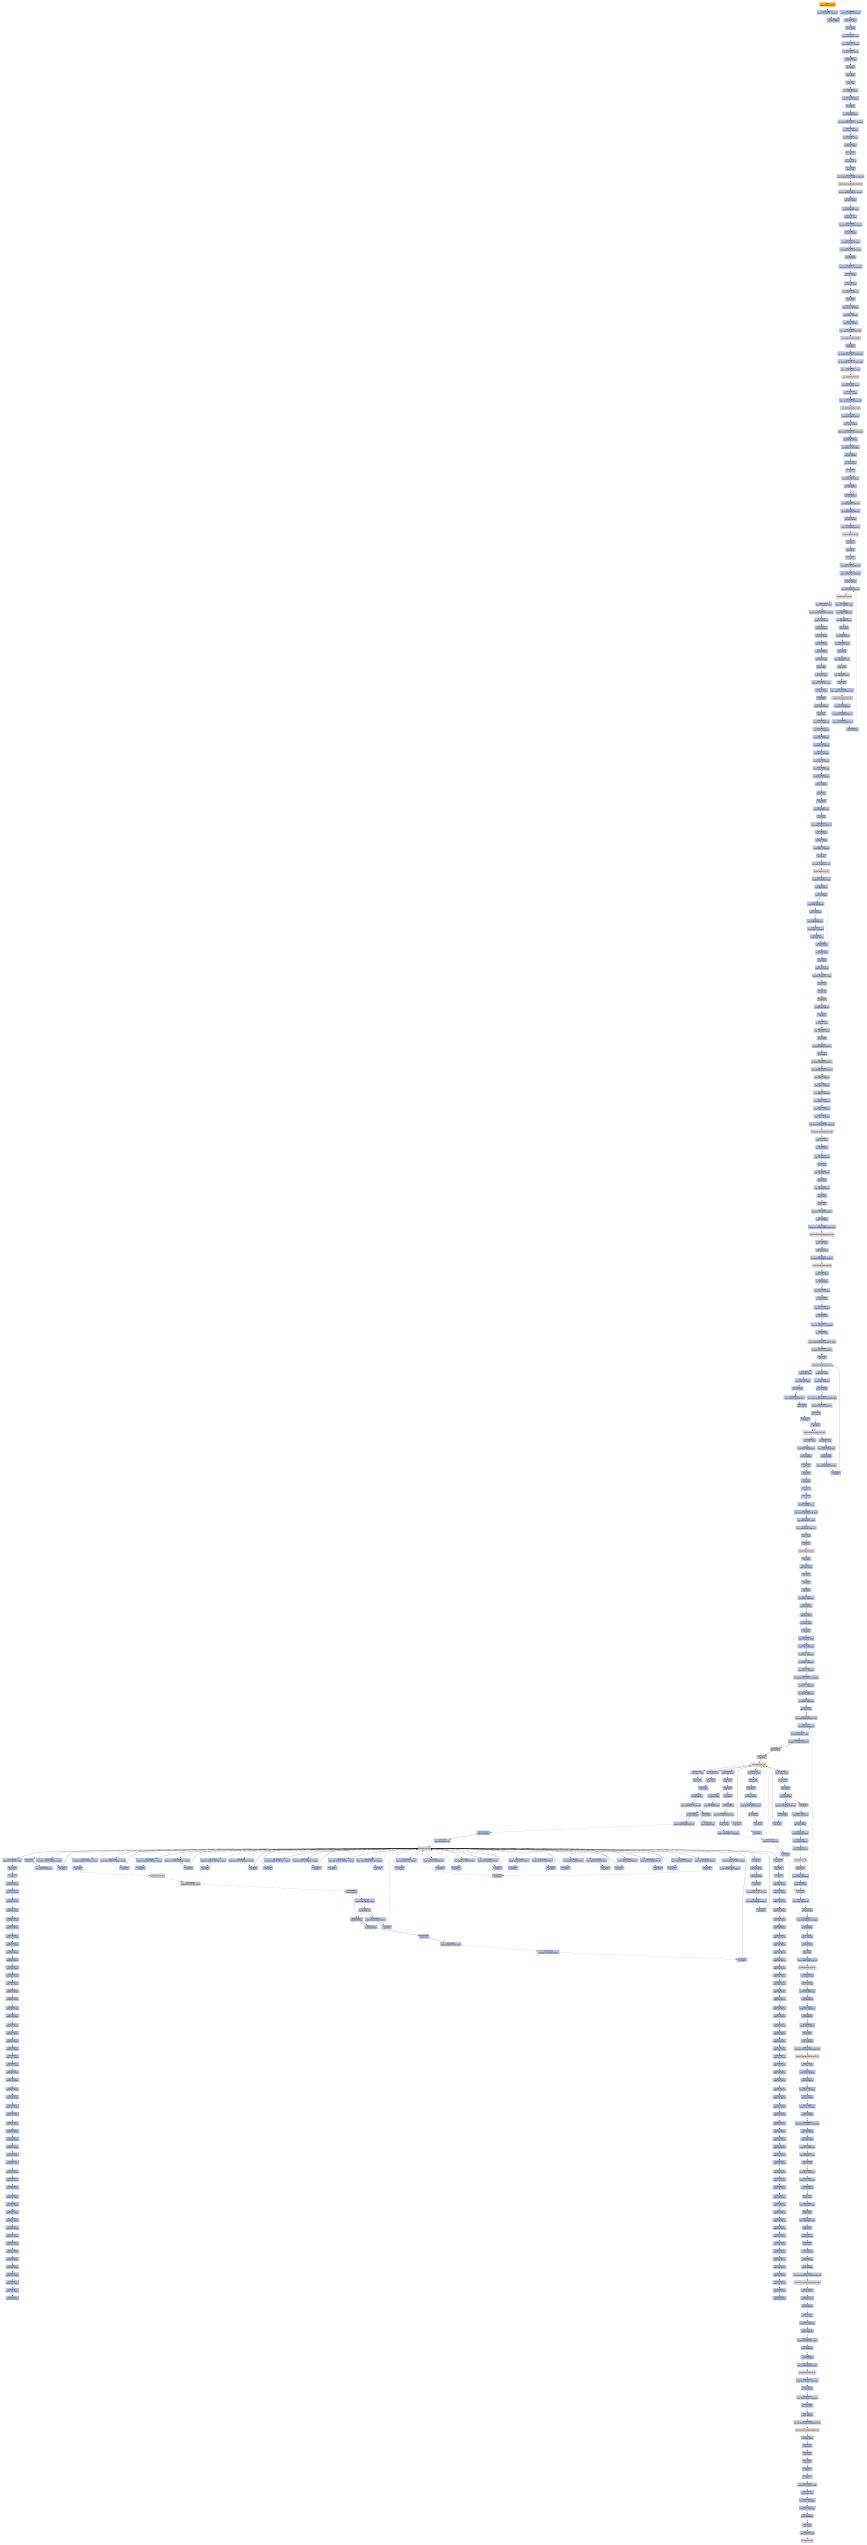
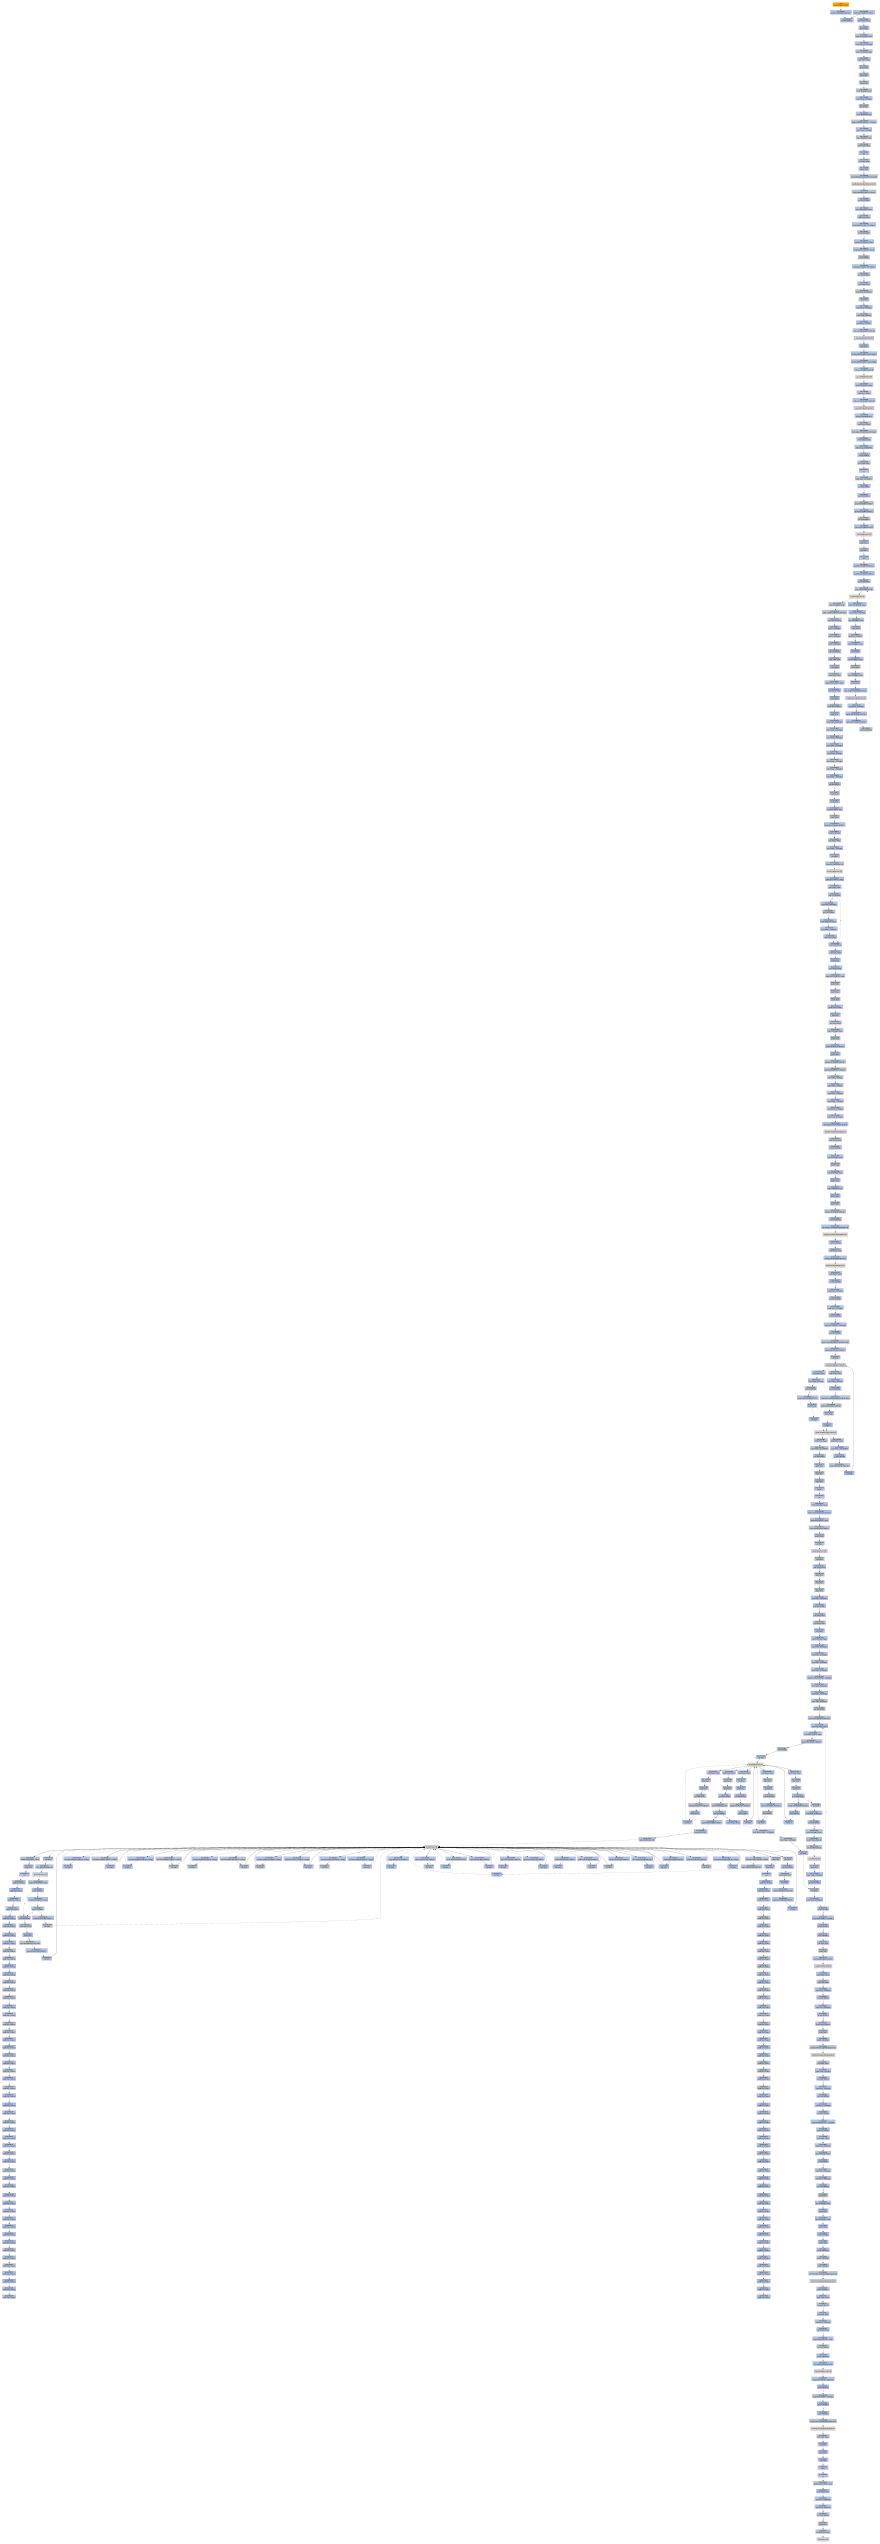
edge "0x01007fbe popl %ecx" -> "0x01007dfc popl %ecx": now "0x01007dfb popl %ecx" -> "0x01007dfc popl %ecx"
